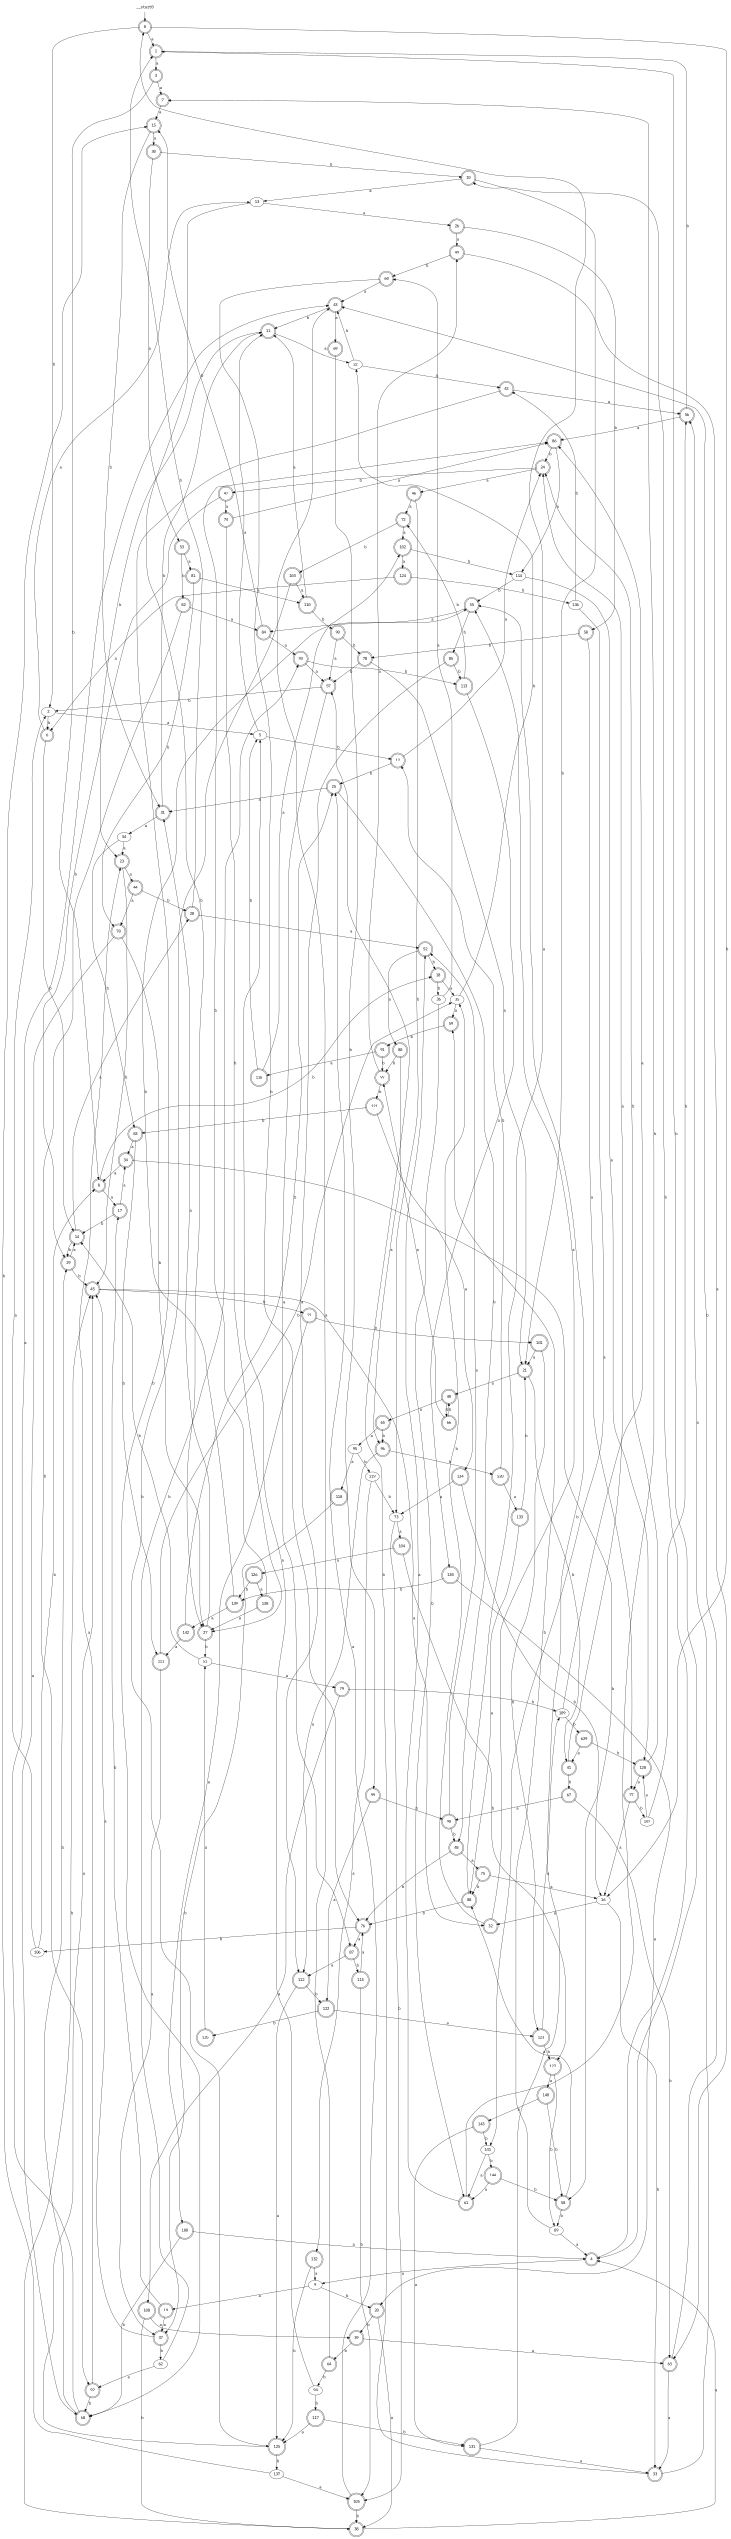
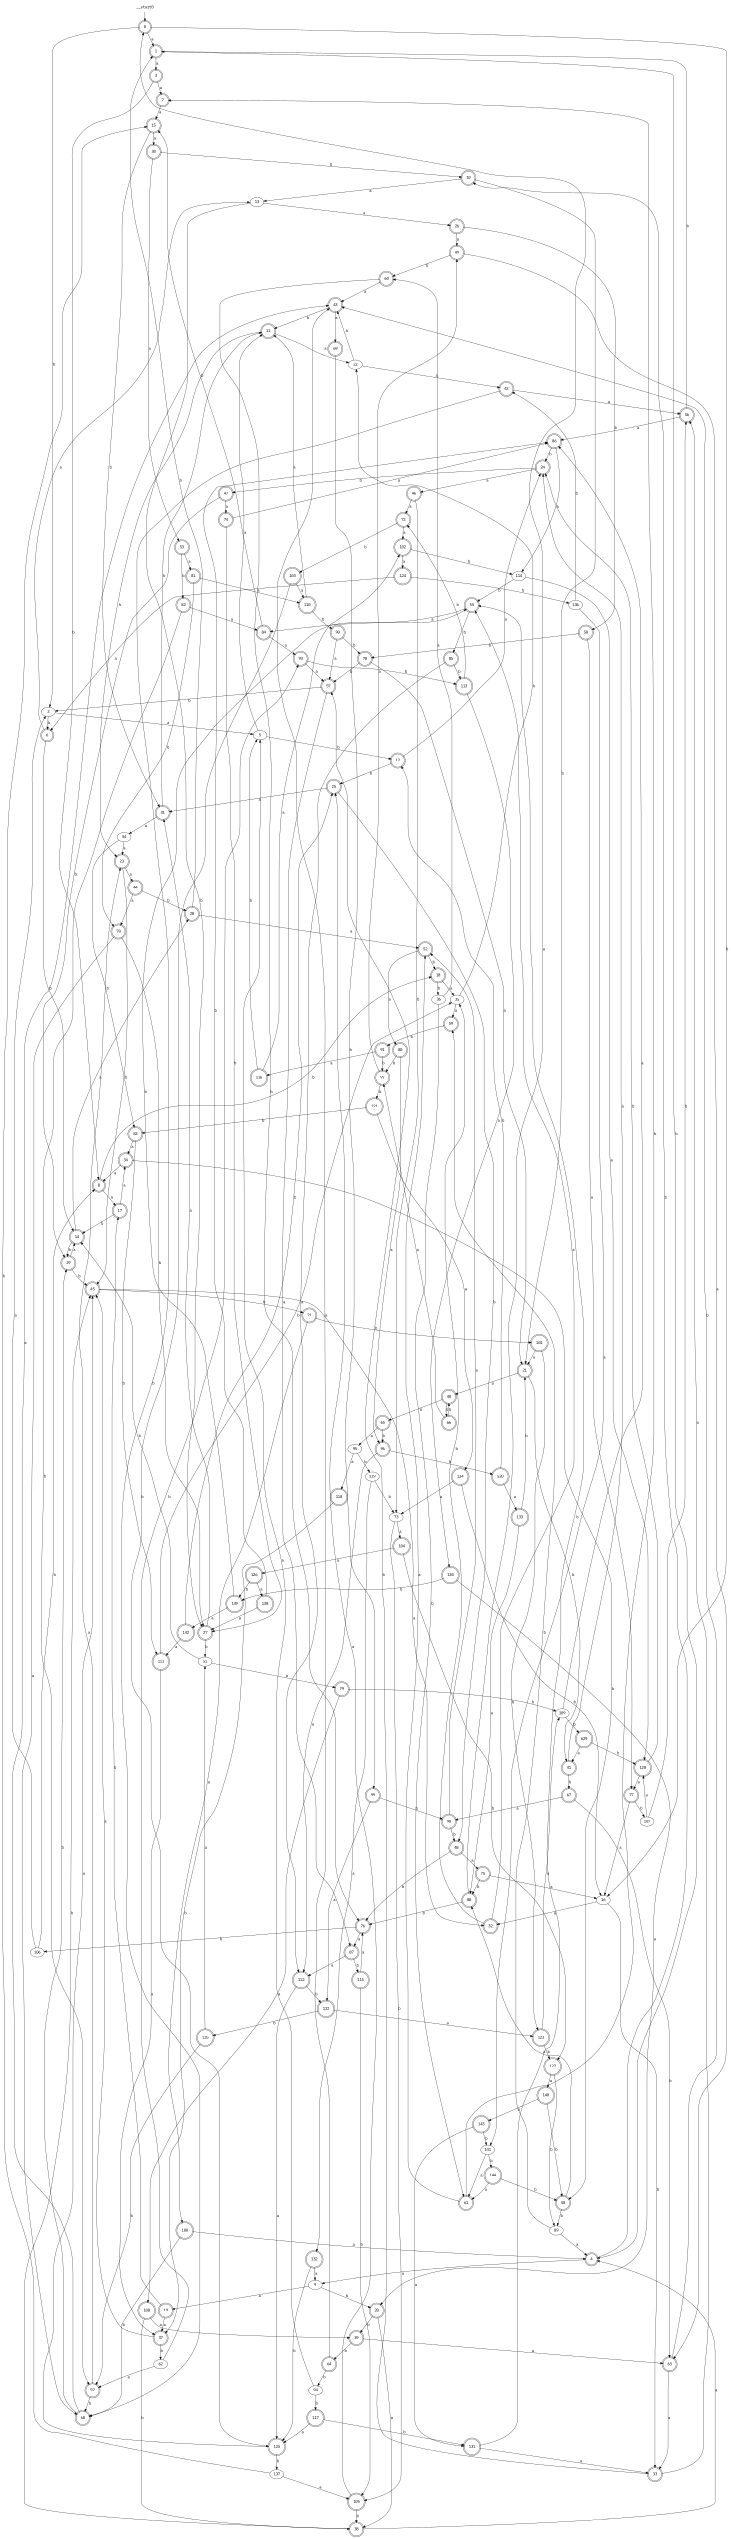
edge "135" -> "92": added, label "b"
